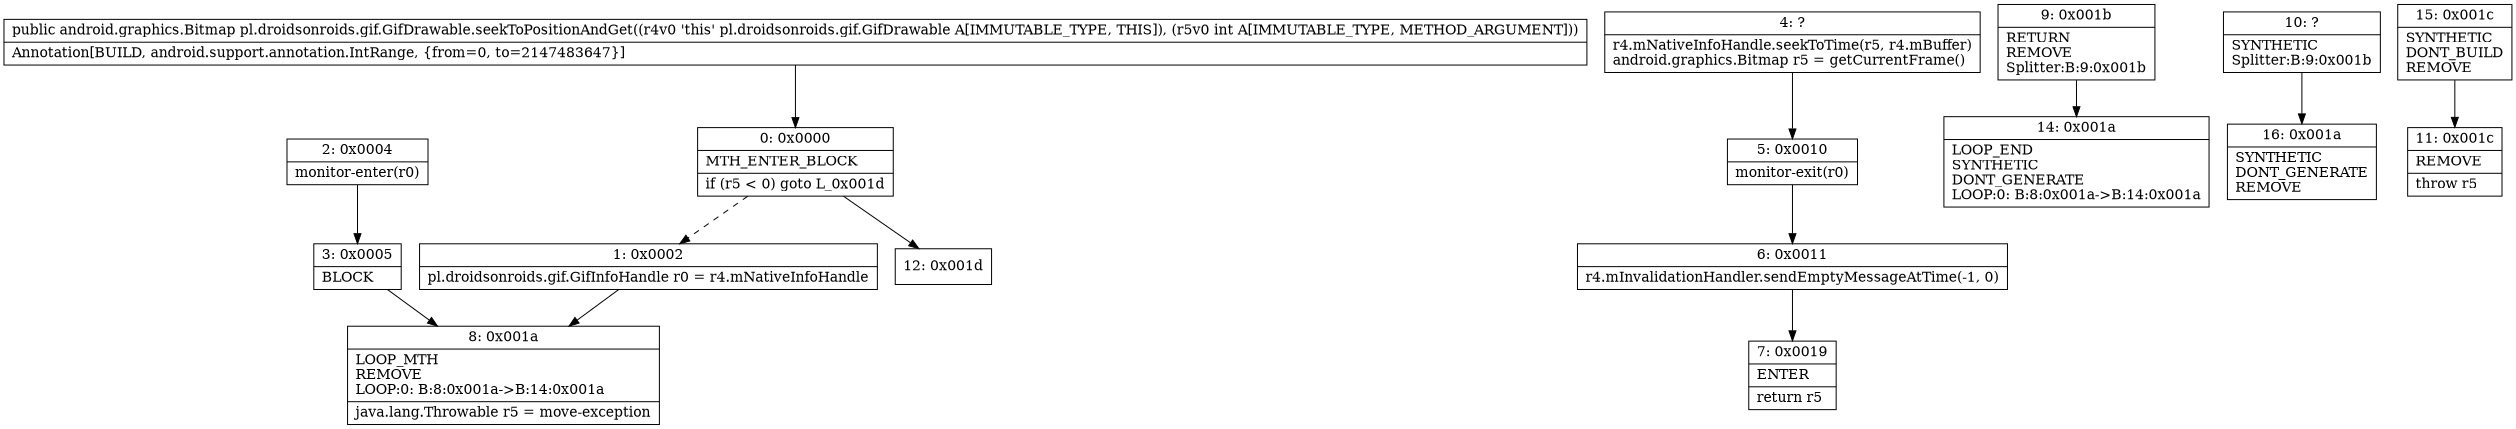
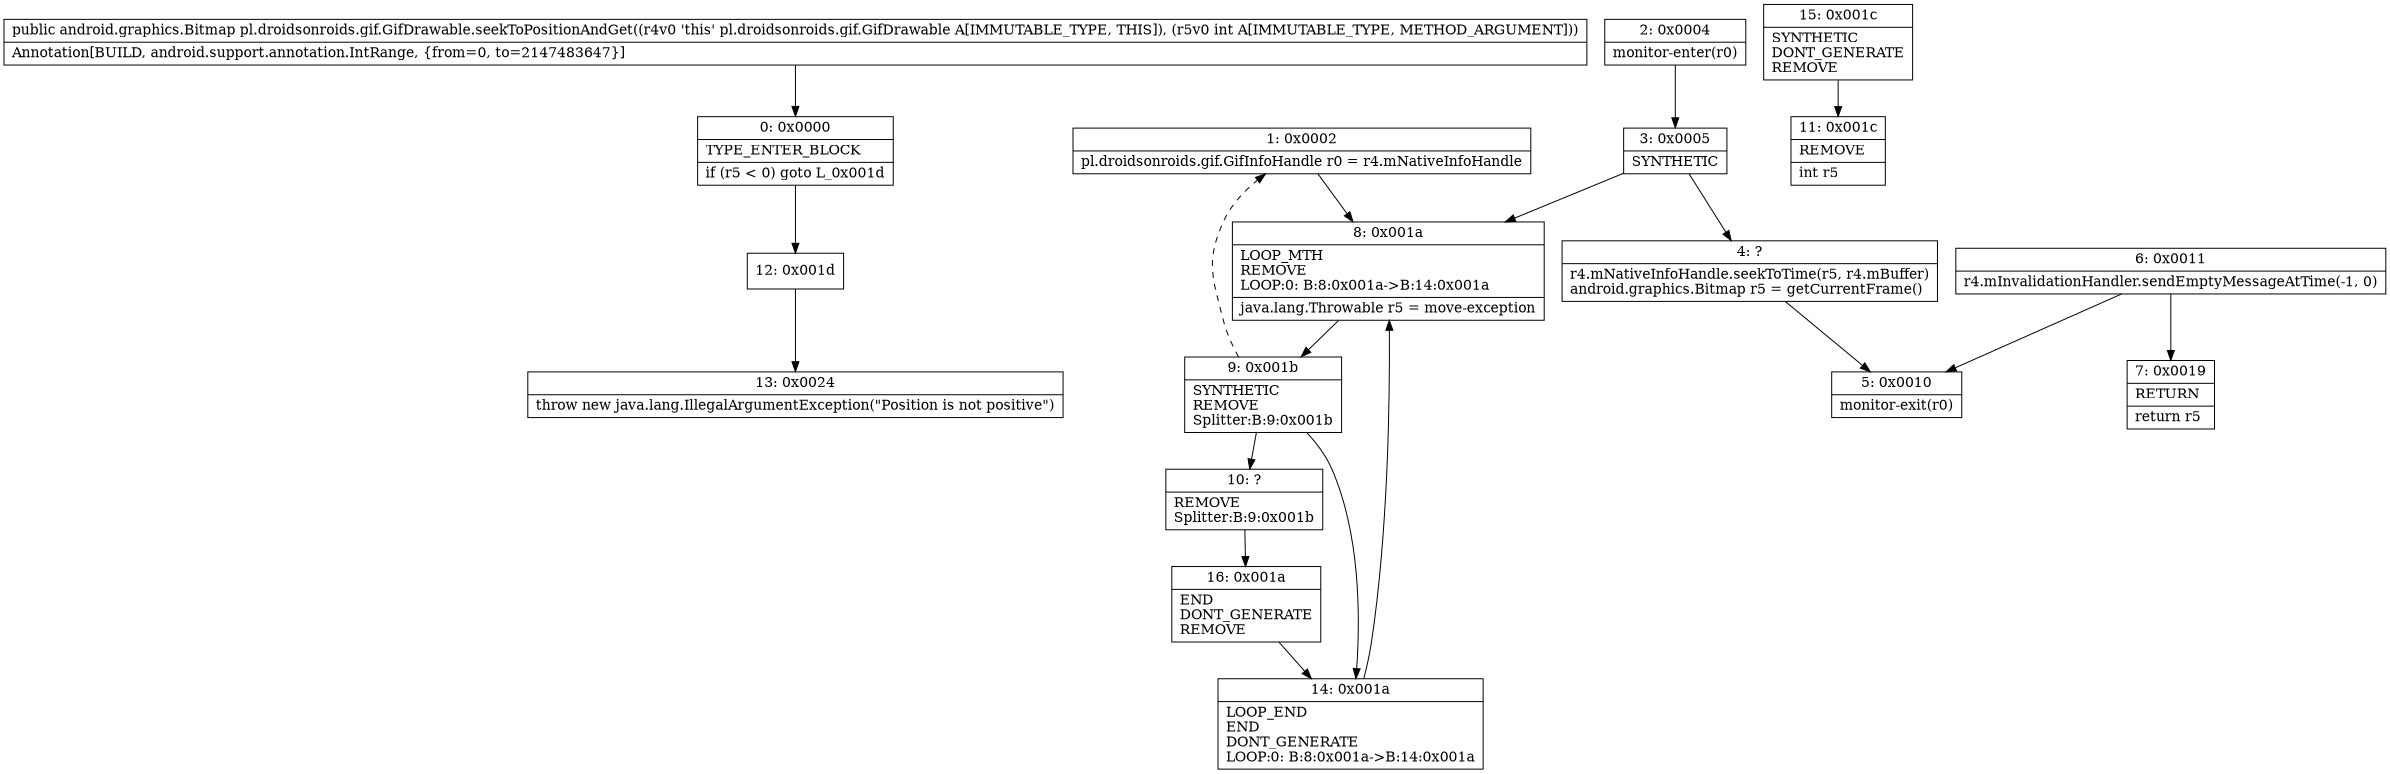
node "9: 0x001b": text "RETURN" -> "SYNTHETIC"
node "10: ?": text "SYNTHETIC" -> "REMOVE"
node "15: 0x001c": text "DONT_BUILD" -> "DONT_GENERATE"
node "16: 0x001a": text "SYNTHETIC" -> "END"
node "0: 0x0000": text "MTH_ENTER_BLOCK" -> "TYPE_ENTER_BLOCK"
node "14: 0x001a": text "SYNTHETIC" -> "END"
node "11: 0x001c": text "throw r5" -> "int r5"
edge "3: 0x0005" -> "4: ?": added
edge "5: 0x0010" -> "6: 0x0011": reversed
edge "0: 0x0000" -> "1: 0x0002": now "9: 0x001b" -> "1: 0x0002"
node "3: 0x0005": text "BLOCK" -> "SYNTHETIC"
edge "8: 0x001a" -> "9: 0x001b": added
node "7: 0x0019": text "ENTER" -> "RETURN"
node "13: 0x0024": added
edge "9: 0x001b" -> "10: ?": added
edge "14: 0x001a" -> "8: 0x001a": added
edge "16: 0x001a" -> "14: 0x001a": added
